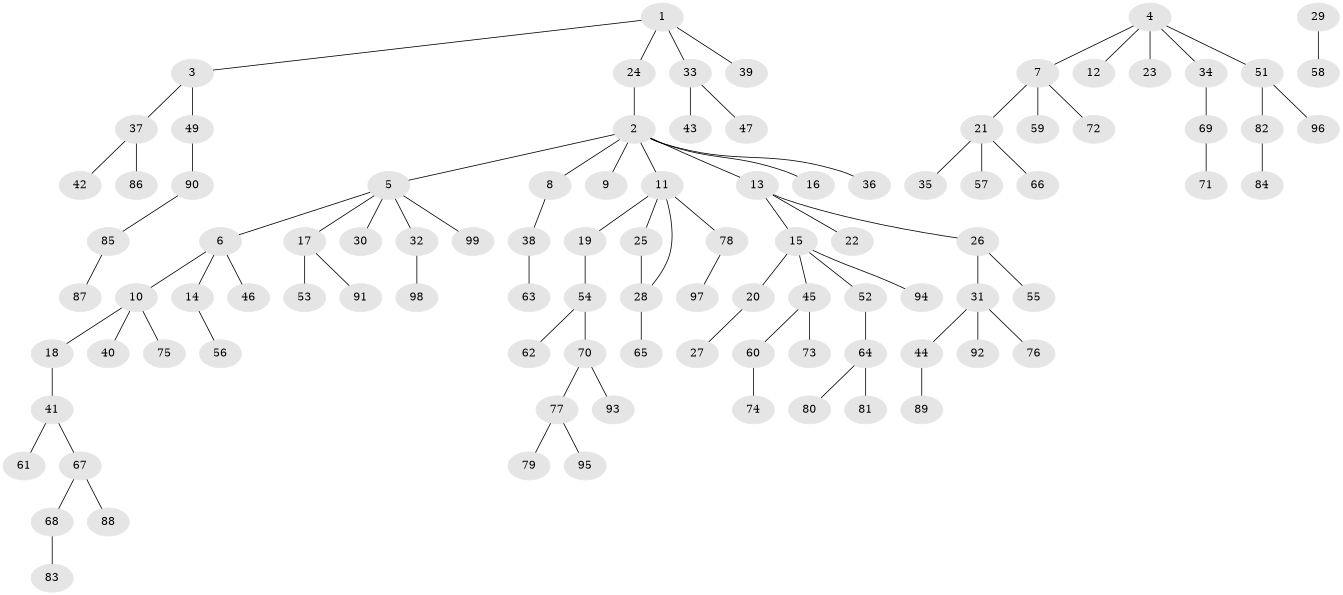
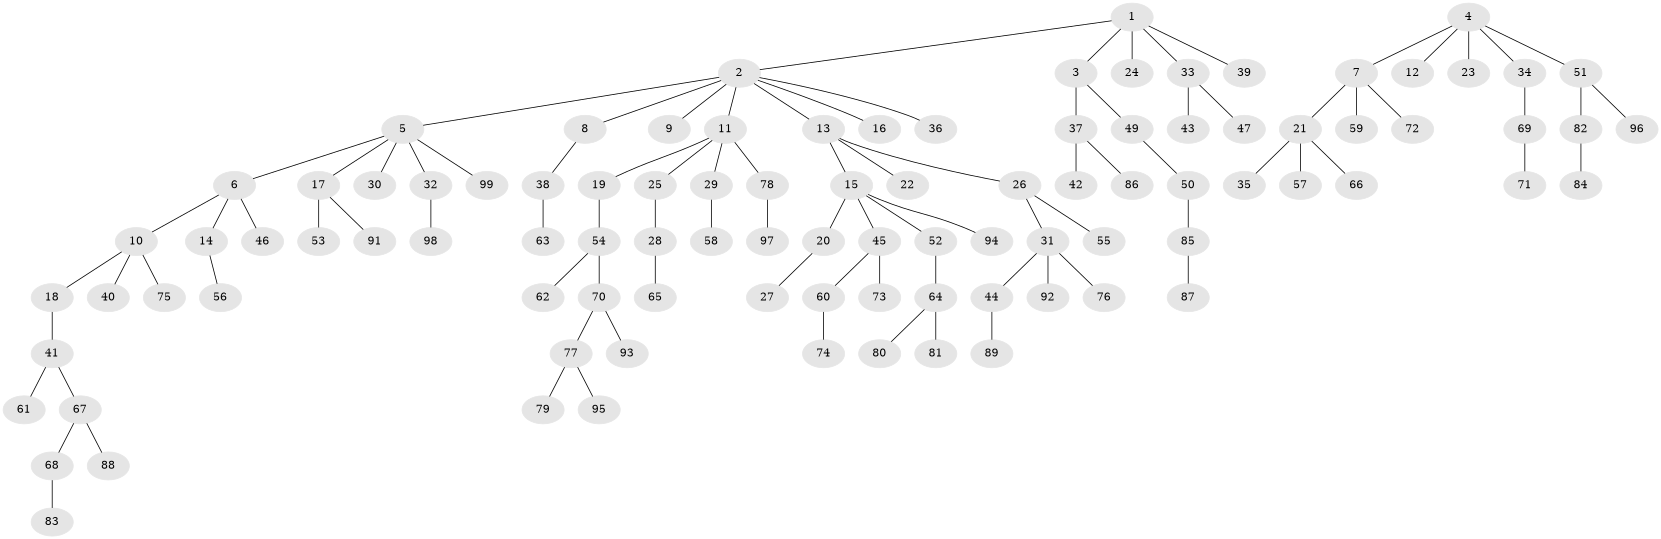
edge "24" -- "2": now "1" -- "2"
node "90": label "90" -> "50"
edge "11" -- "28": now "11" -- "29"
